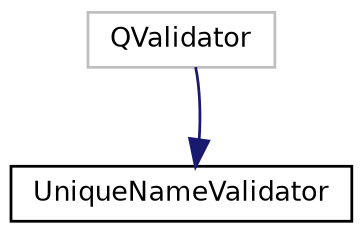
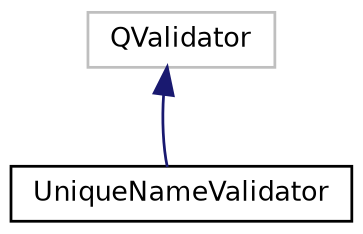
edge "QValidator" -> "UniqueNameValidator": reversed
